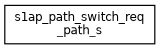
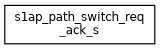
node "s1ap_path_switch_req _path_s": label "s1ap_path_switch_req _path_s" -> "s1ap_path_switch_req _ack_s"
